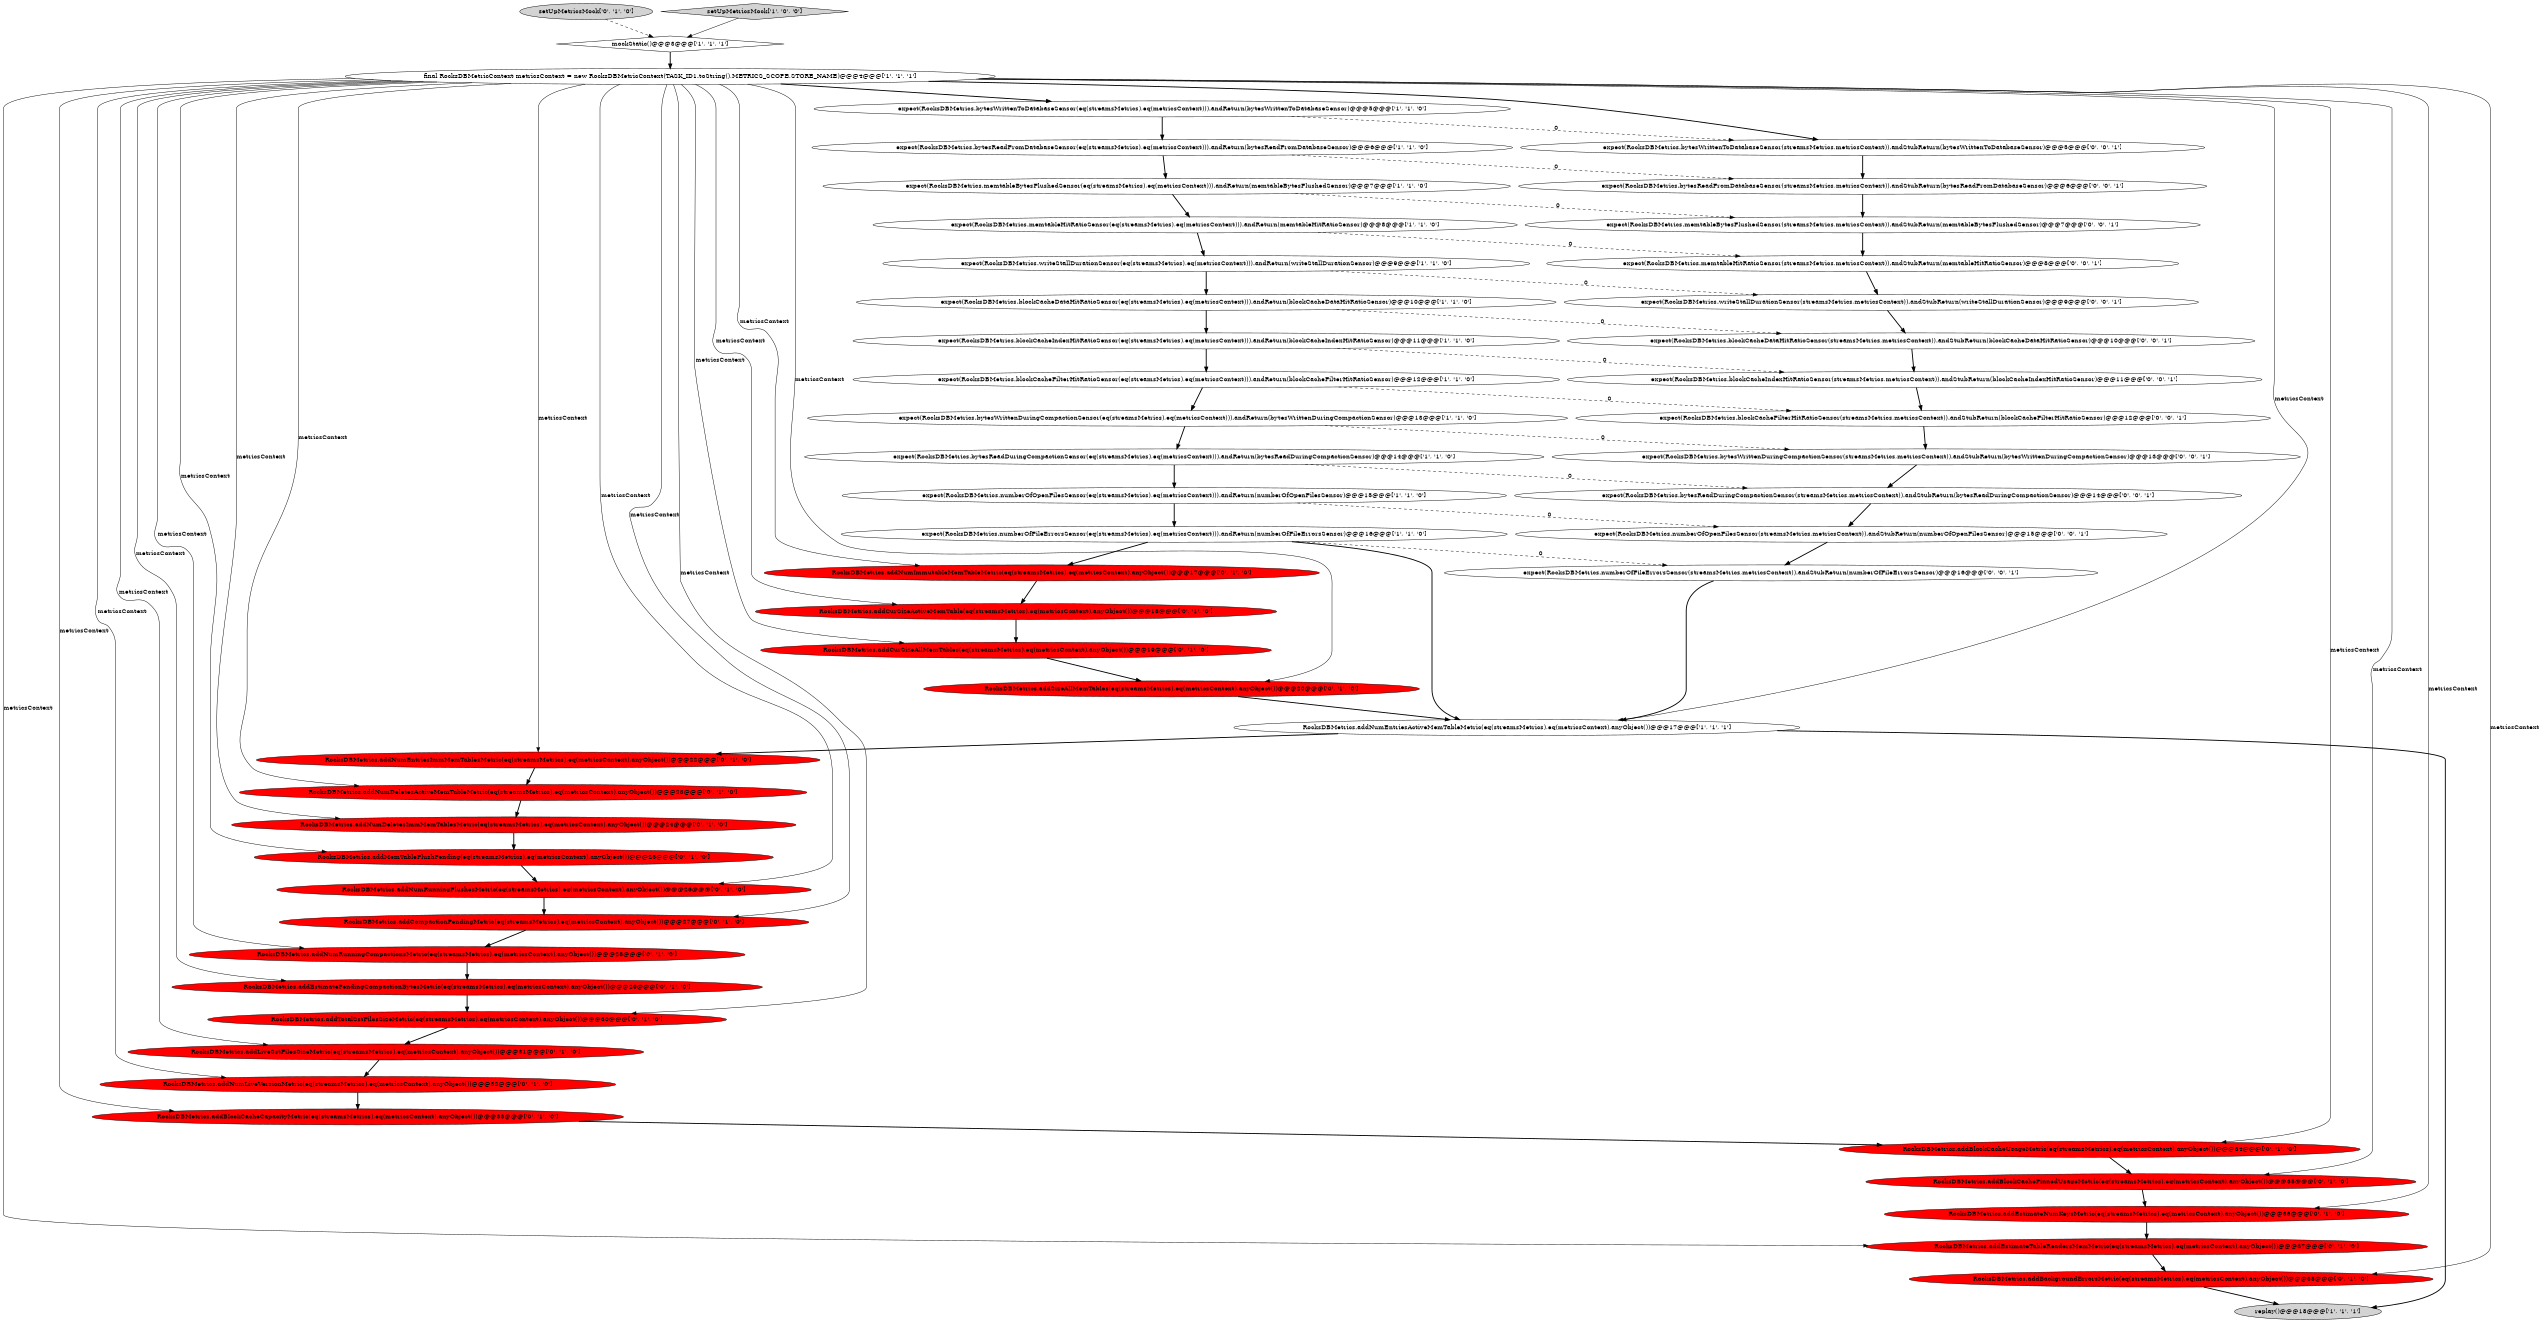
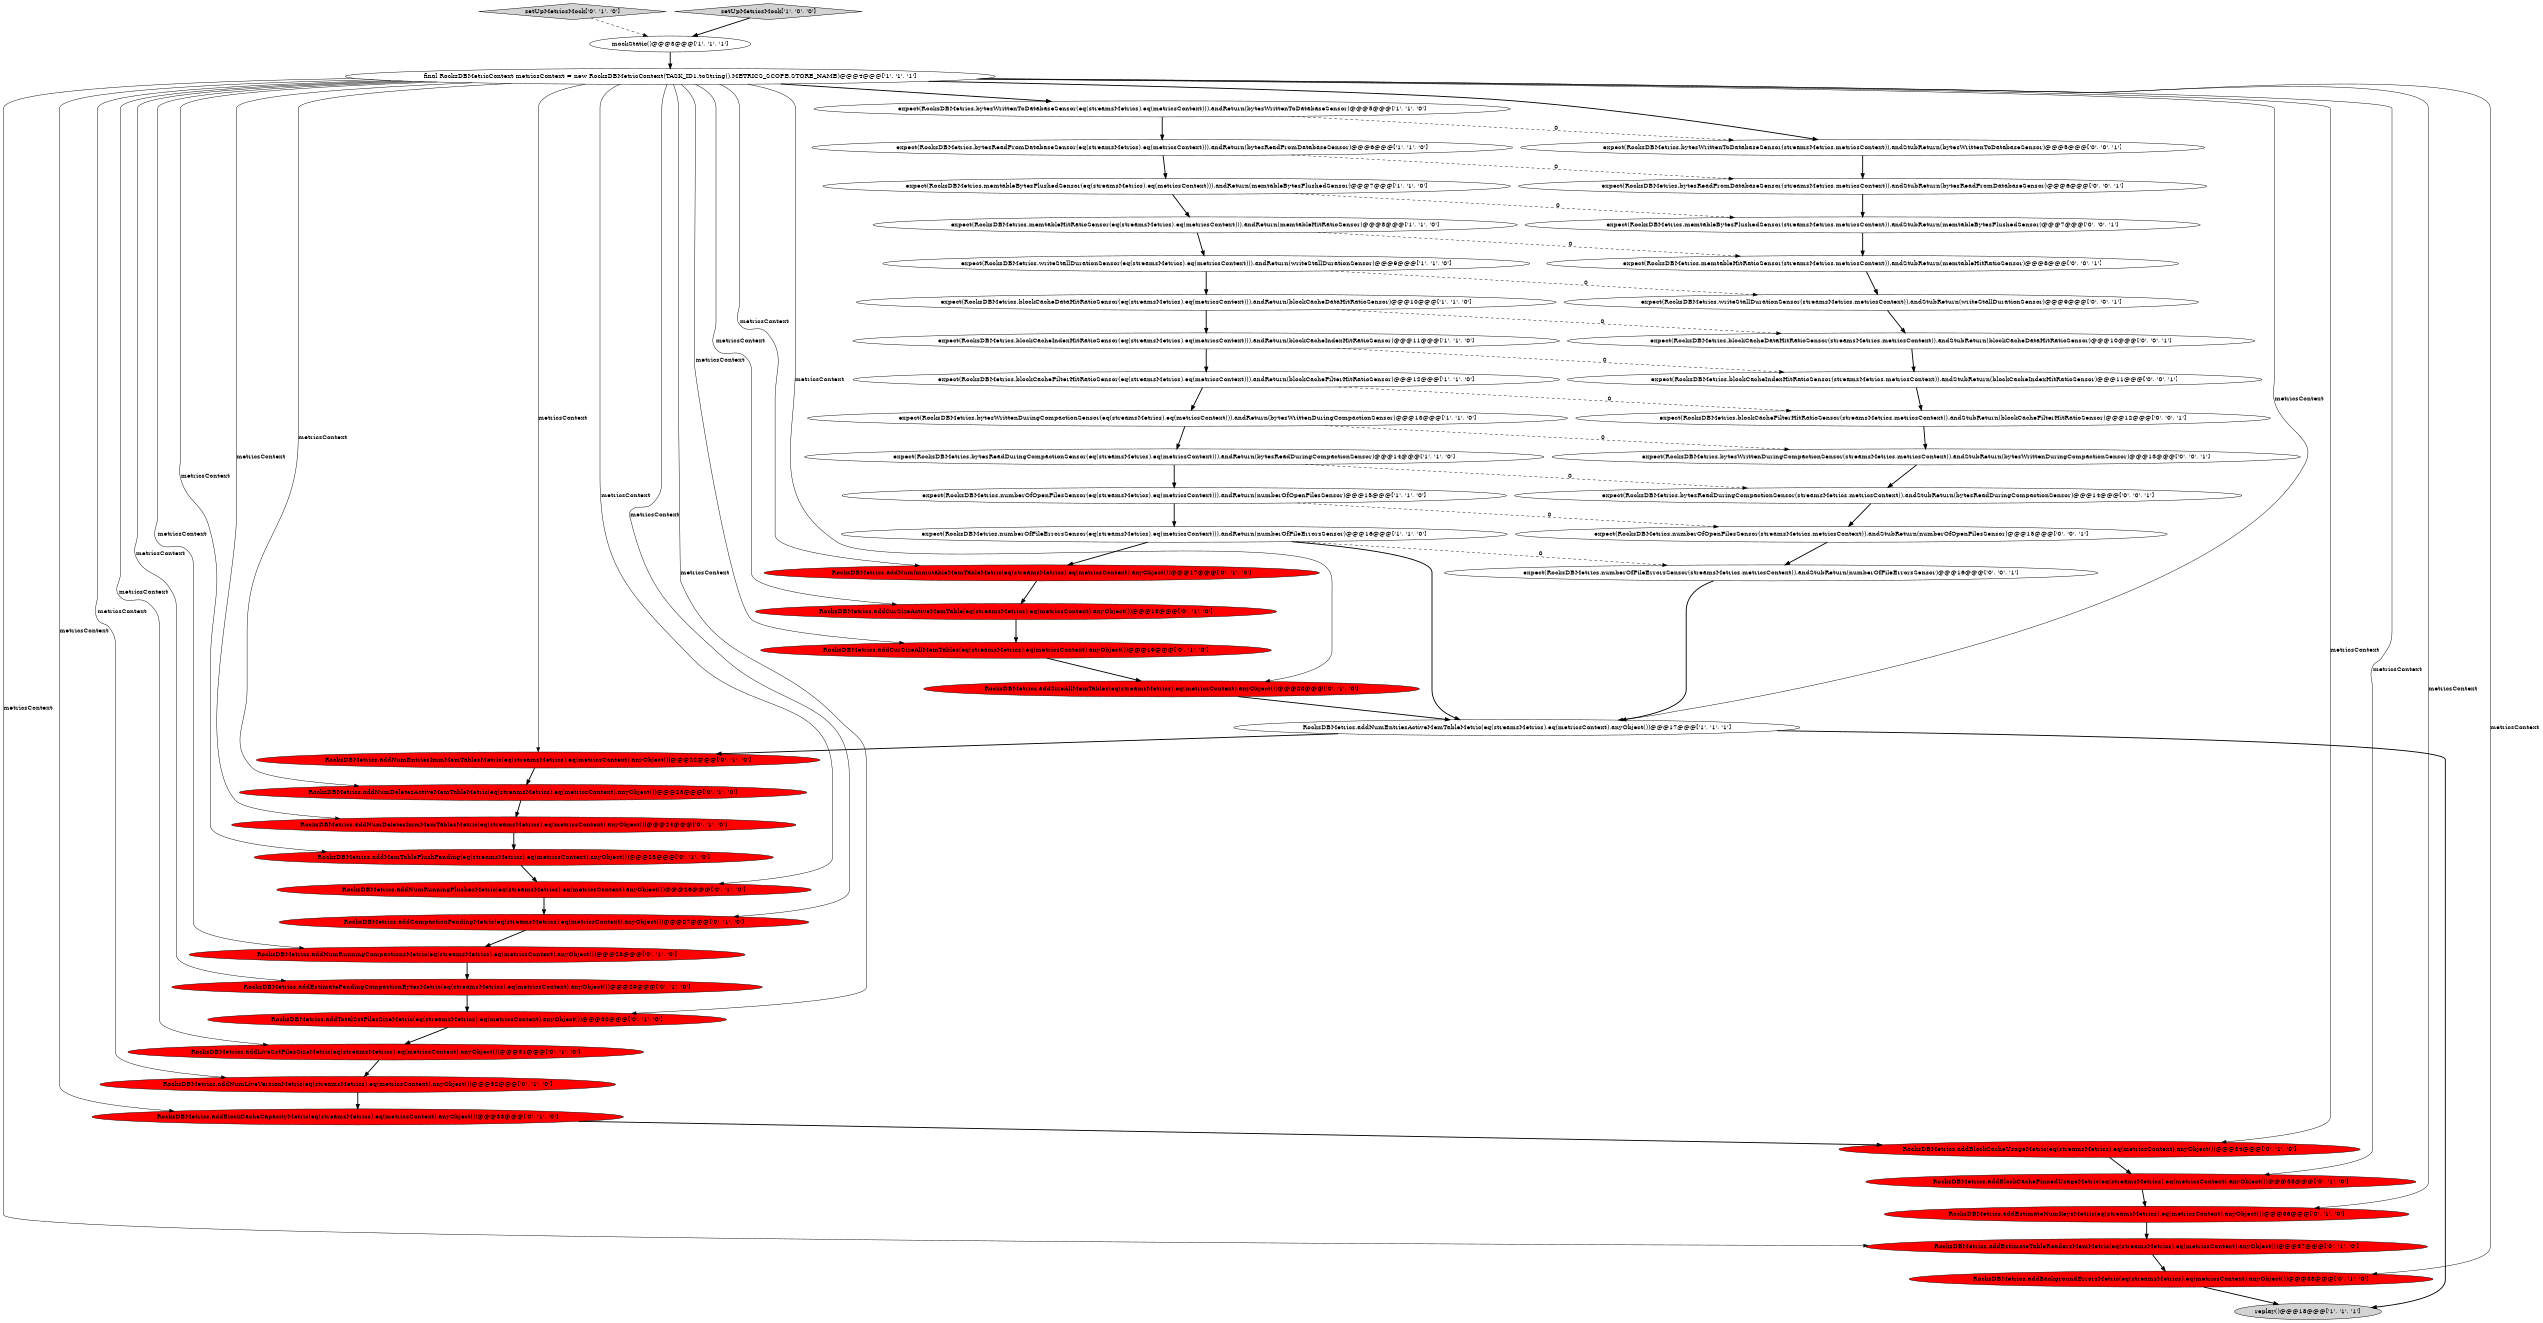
node "setUpMetricsMock['0', '1', '0']": shape ellipse -> diamond
edge "setUpMetricsMock['1', '0', '0']" -> "mockStatic()@@@3@@@['1', '1', '1']": style solid -> bold
node "mockStatic()@@@3@@@['1', '1', '1']": shape diamond -> ellipse
